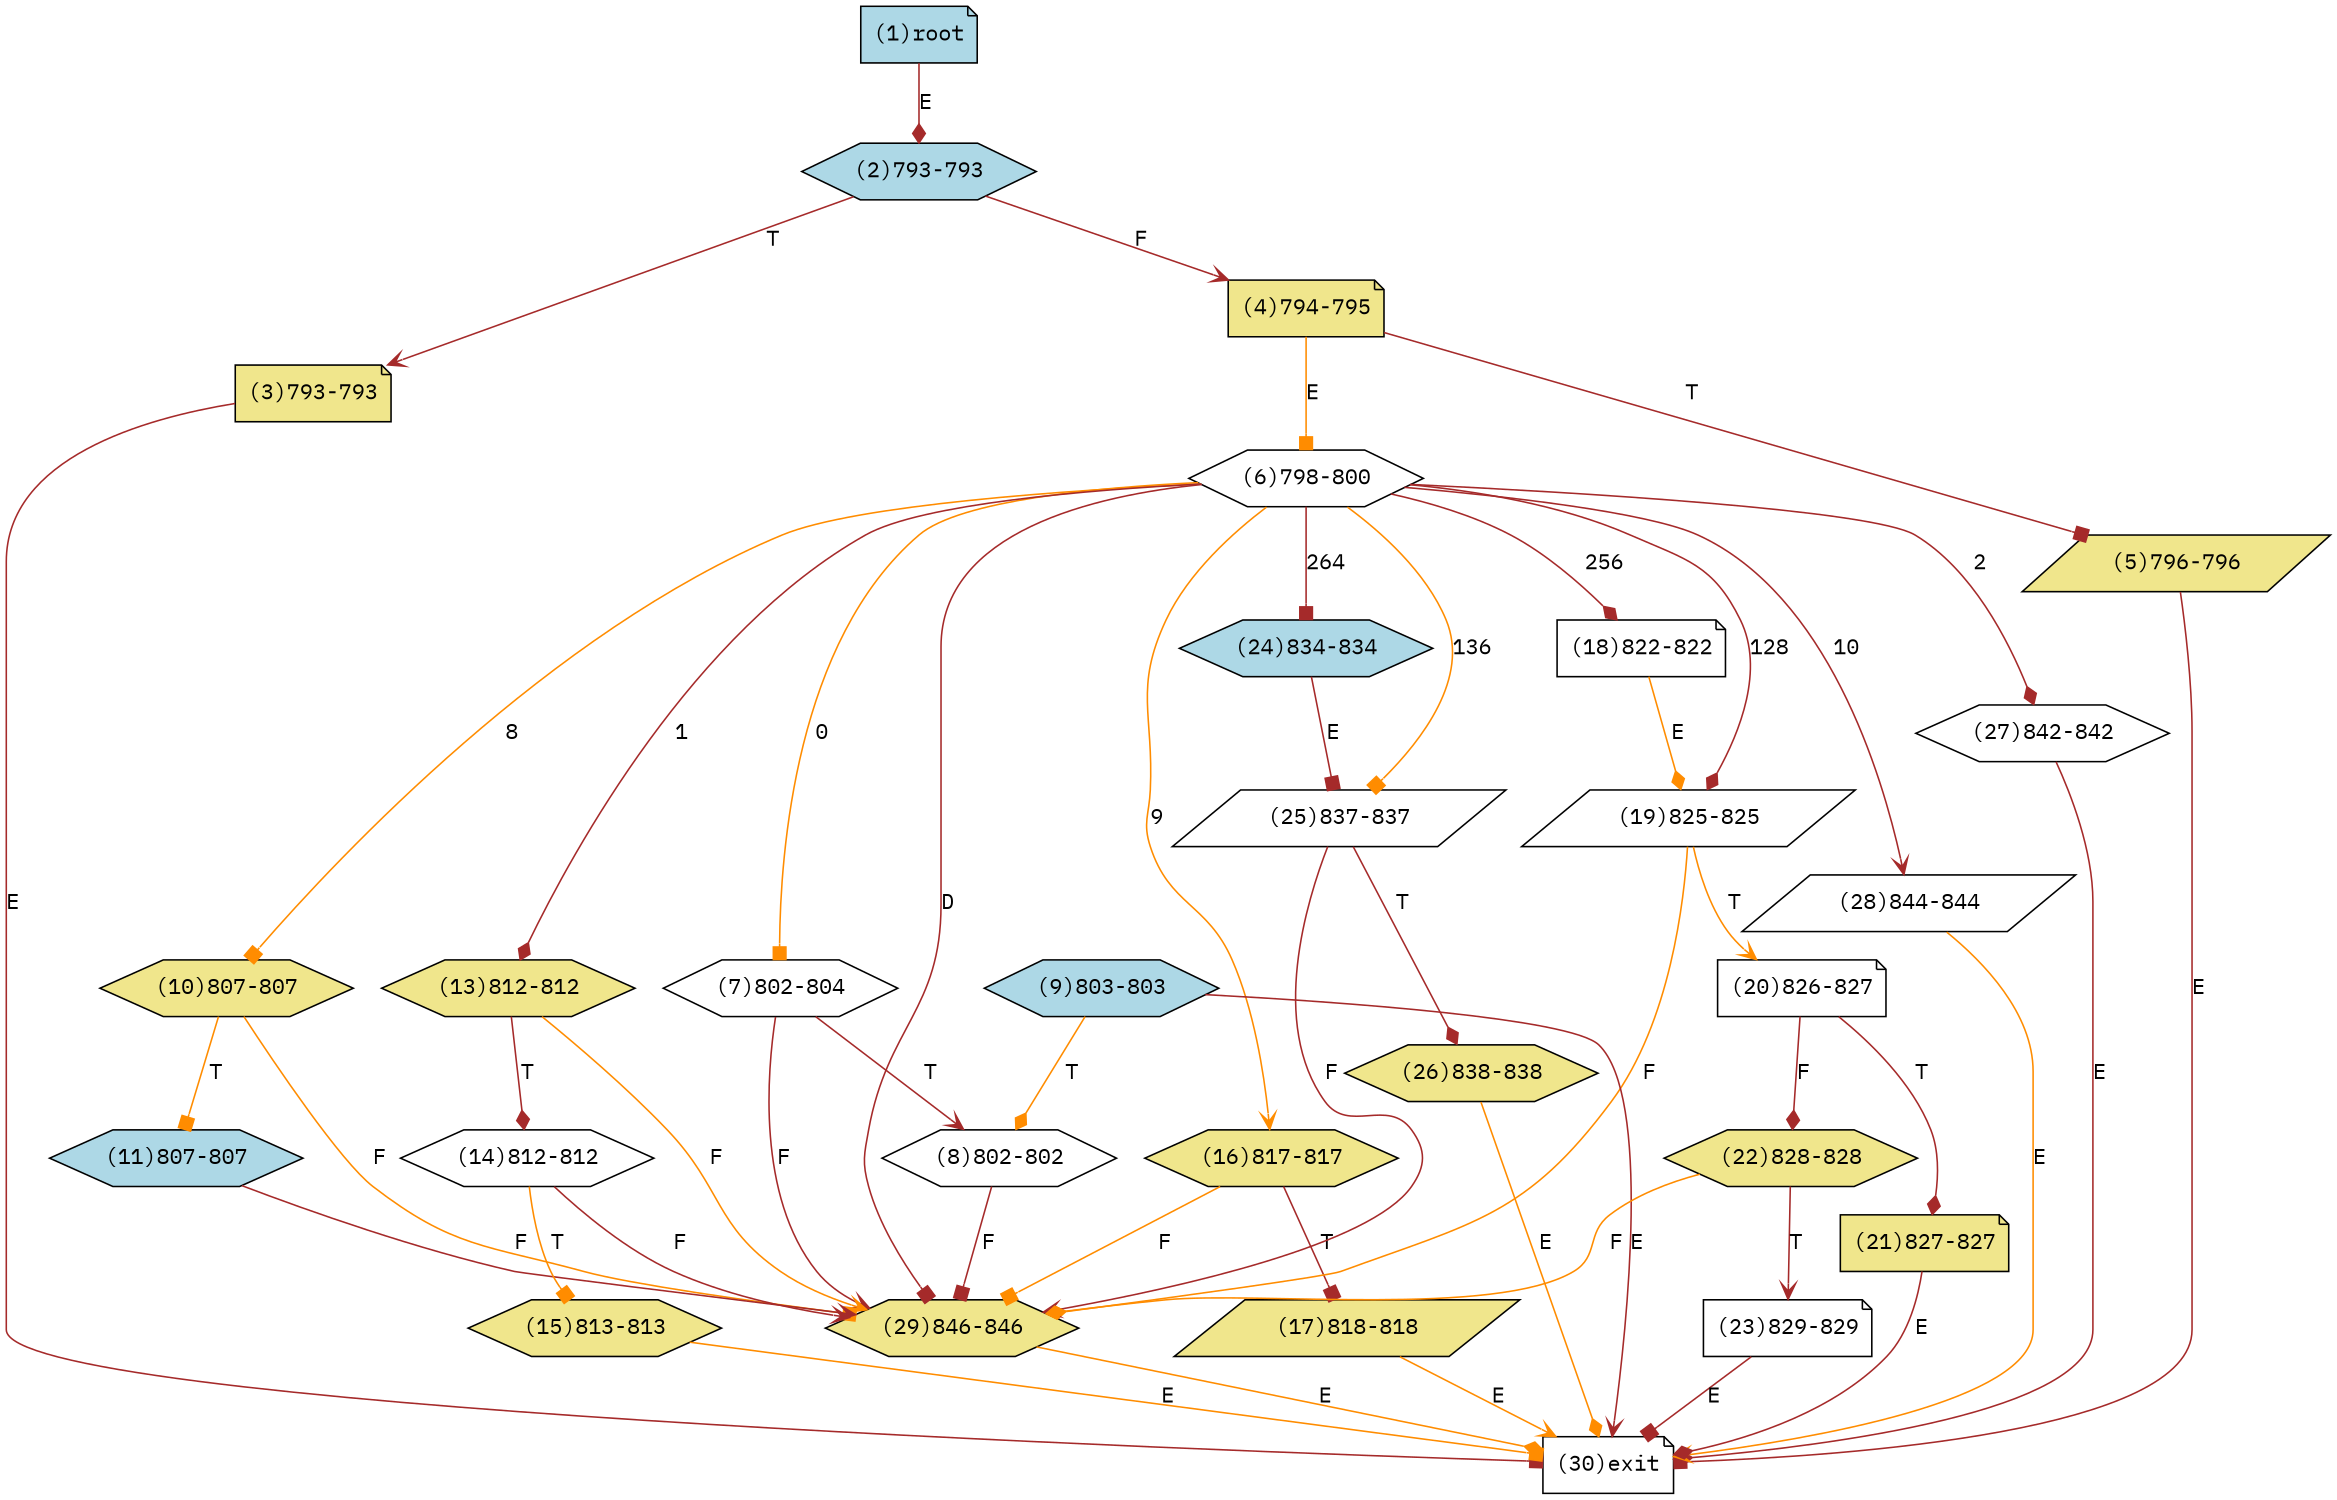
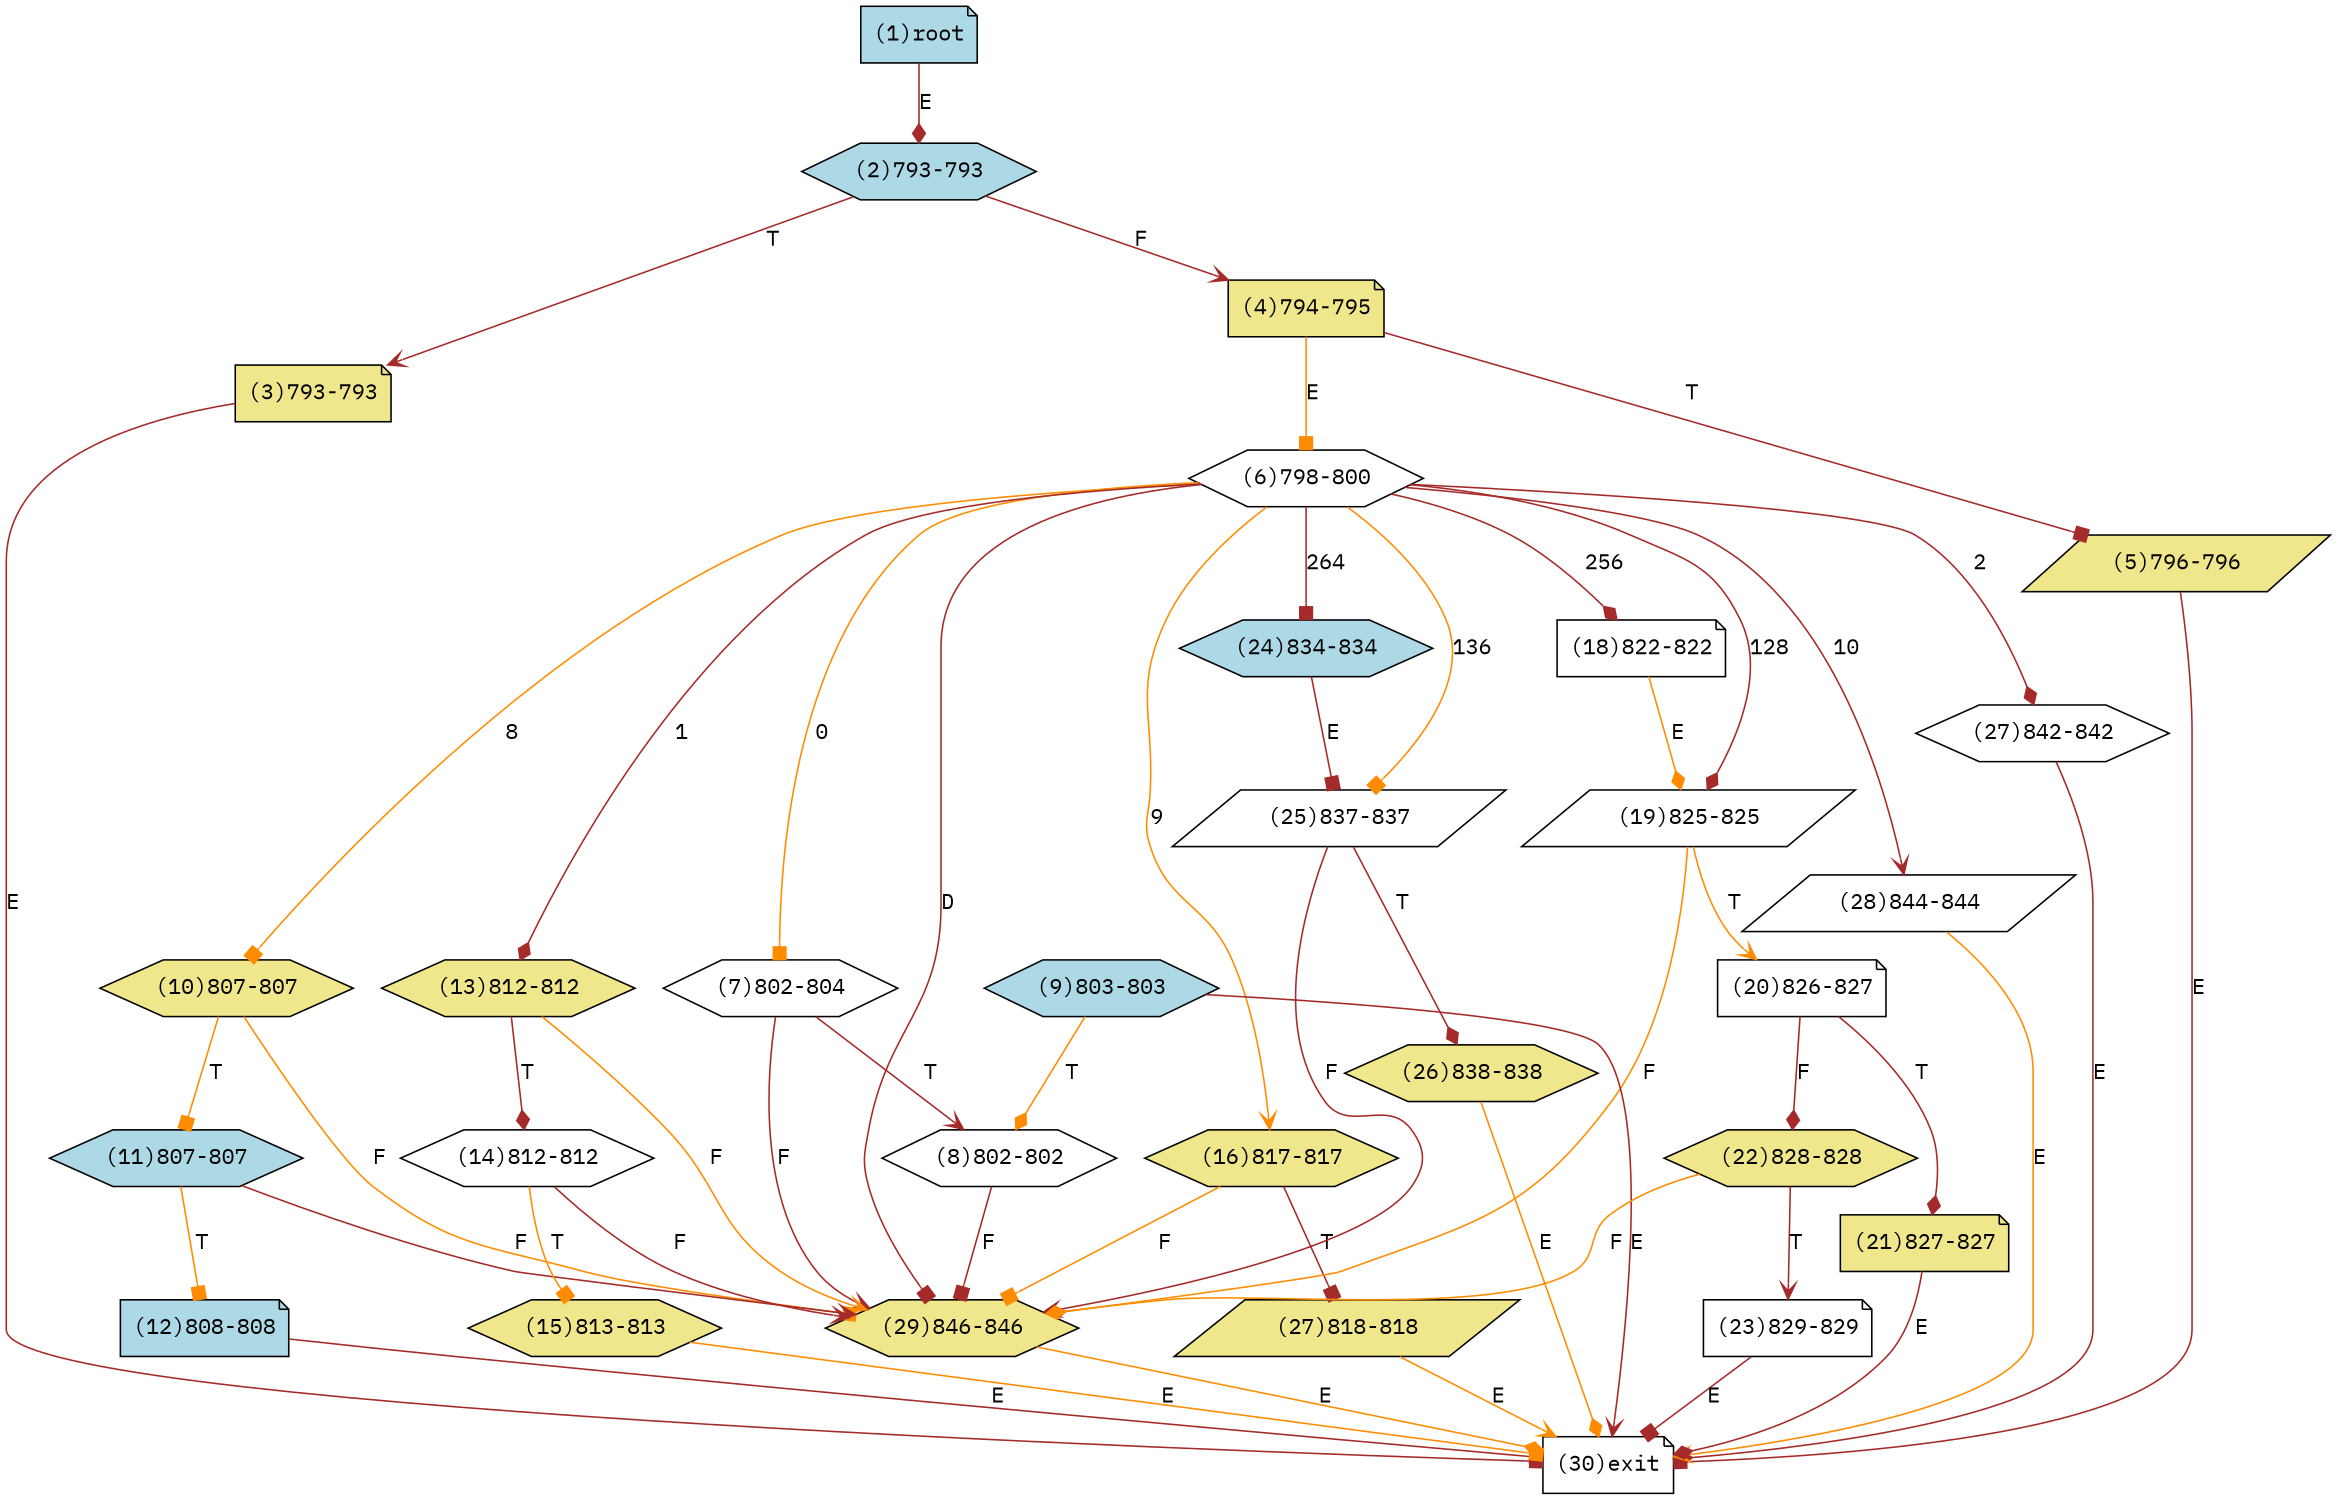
node "(12)808-808": added
node "(17)818-818": label "(17)818-818" -> "(27)818-818"
